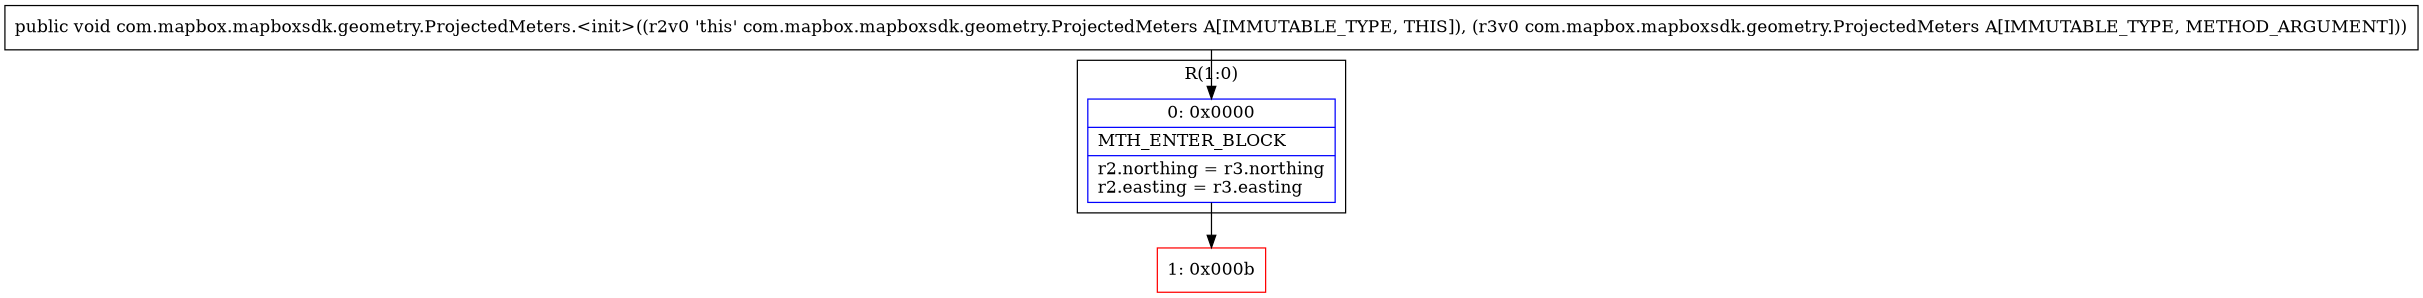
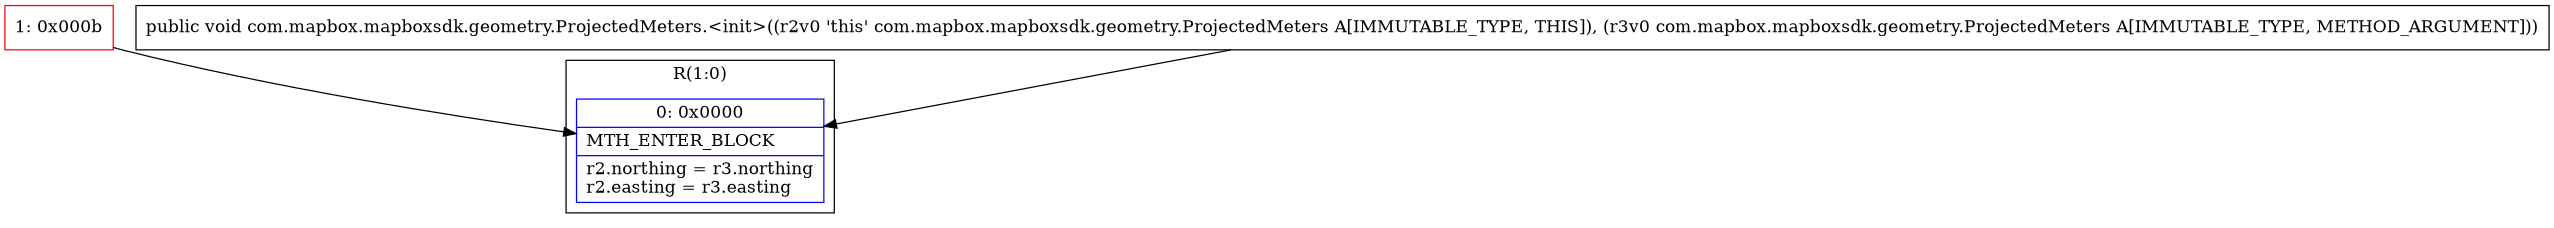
edge "0: 0x0000" -> "1: 0x000b": reversed
